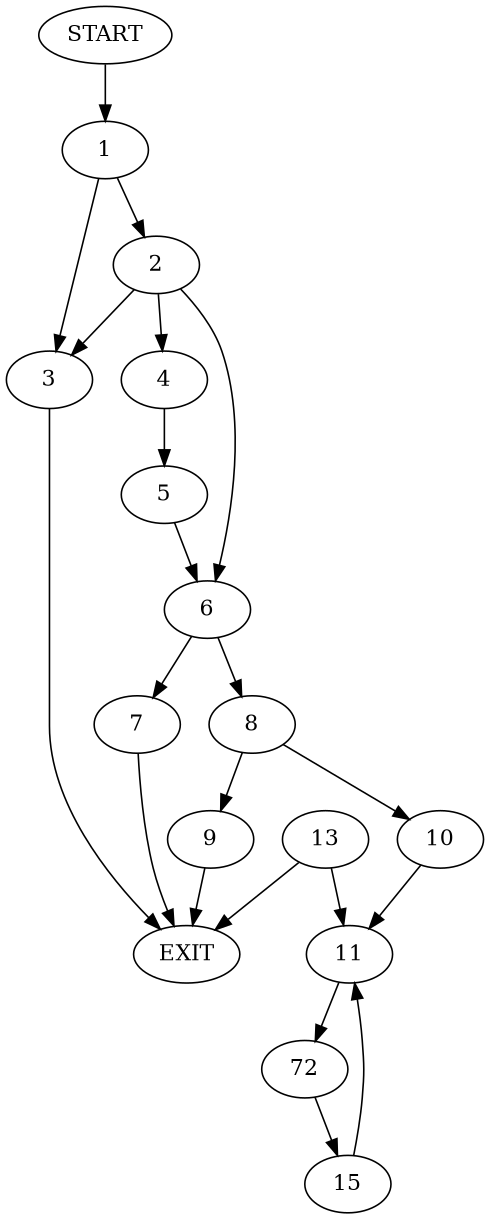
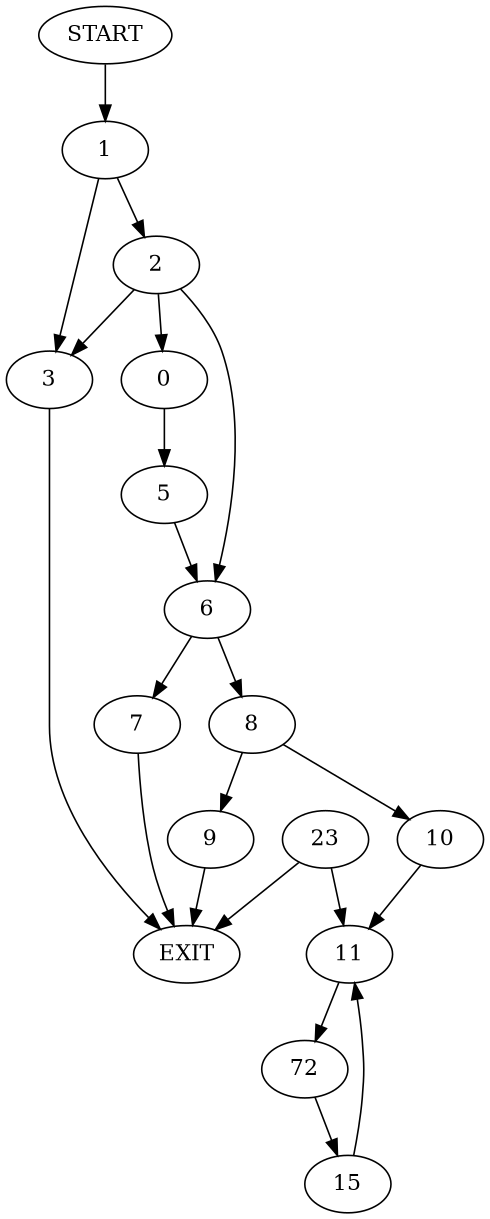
node "4": label "4" -> "0"
node "13": label "13" -> "23"
